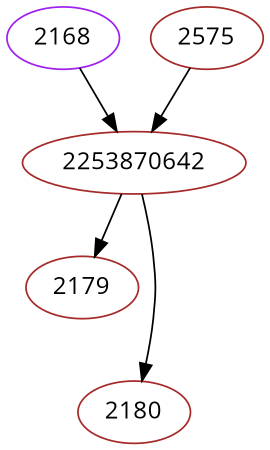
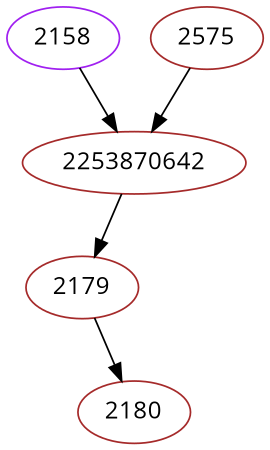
node "2168": label "2168" -> "2158"
edge "2253870642" -> "2180": now "2179" -> "2180"
